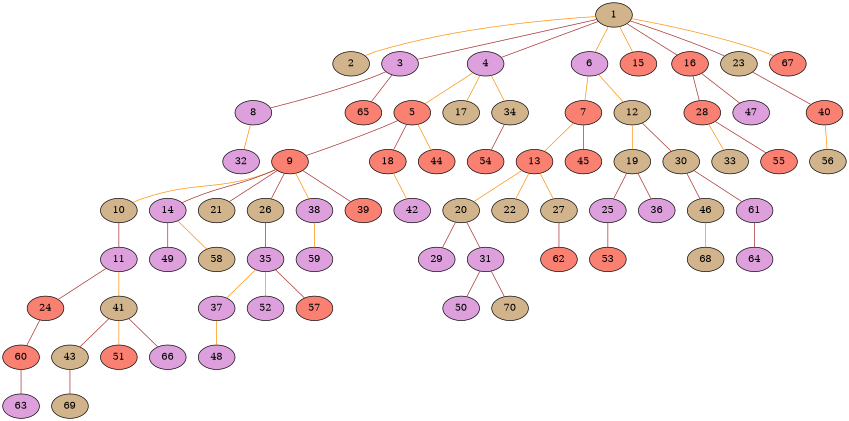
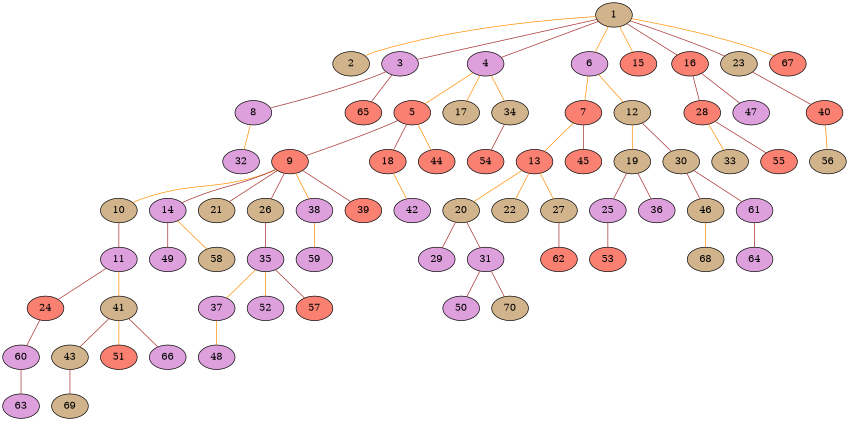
node "60": fillcolor salmon -> plum
